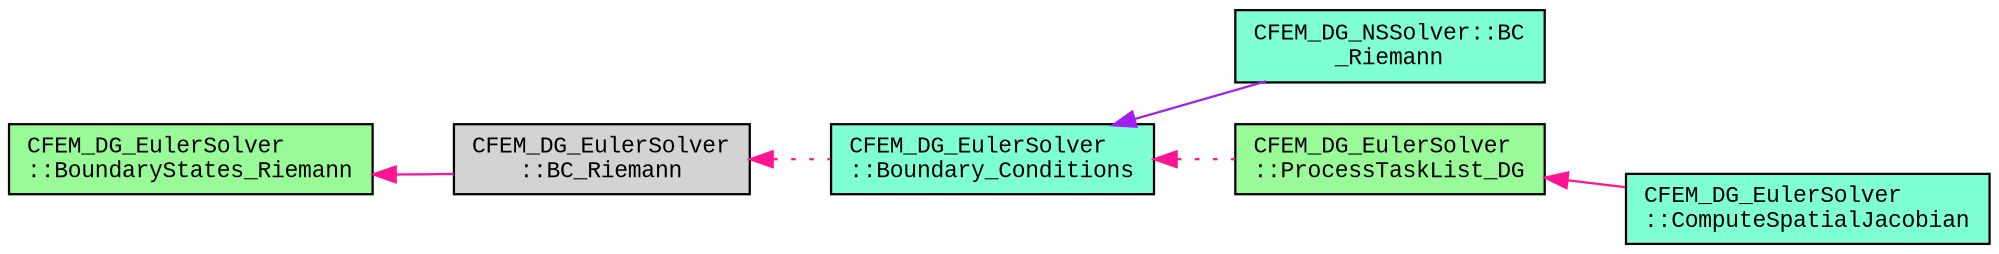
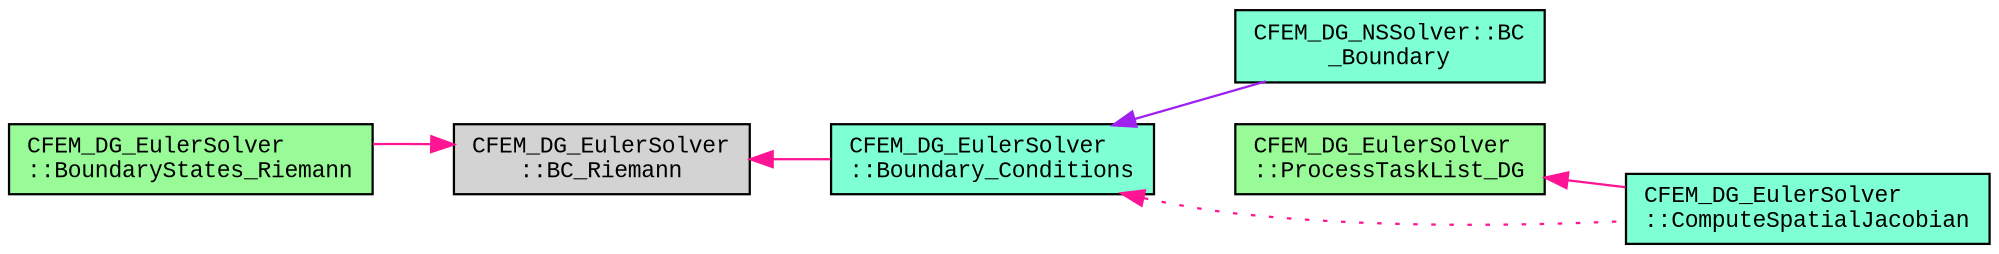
node "CFEM_DG_NSSolver::BC _Riemann": label "CFEM_DG_NSSolver::BC _Riemann" -> "CFEM_DG_NSSolver::BC _Boundary"
edge "CFEM_DG_EulerSolver ::Boundary_Conditions" -> "CFEM_DG_EulerSolver ::BC_Riemann": style dotted -> solid
edge "CFEM_DG_EulerSolver ::ProcessTaskList_DG" -> "CFEM_DG_EulerSolver ::Boundary_Conditions": now "CFEM_DG_EulerSolver ::ComputeSpatialJacobian" -> "CFEM_DG_EulerSolver ::Boundary_Conditions"
edge "CFEM_DG_EulerSolver ::BC_Riemann" -> "CFEM_DG_EulerSolver ::BoundaryStates_Riemann": reversed
